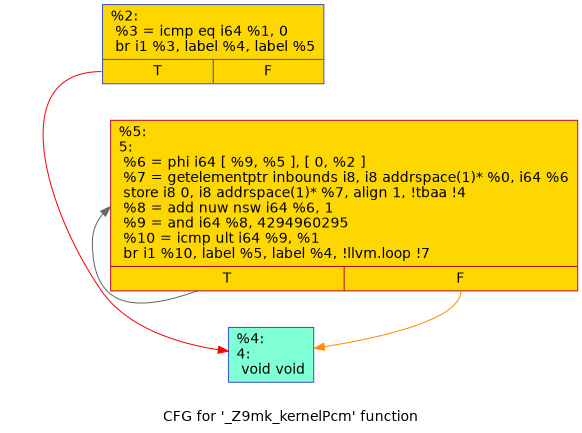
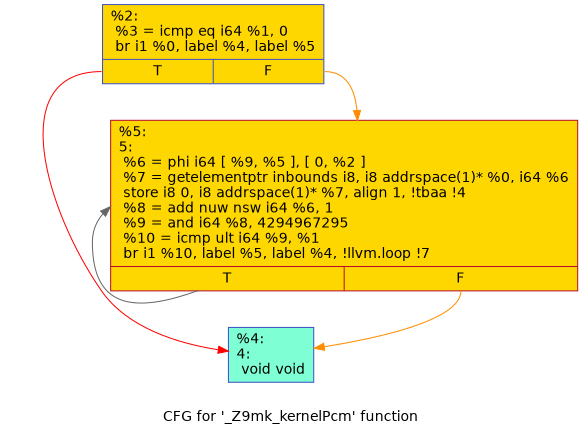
node "%2:": text "br i1 %3, label %4, label %5" -> "br i1 %0, label %4, label %5"
edge "%2:" -> "%5:": added
node "%5:": text "%9 = and i64 %8, 4294960295" -> "%9 = and i64 %8, 4294967295"
